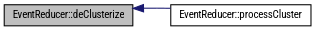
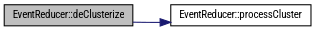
edge "EventReducer::processCluster" -> "EventReducer::deClusterize": reversed
